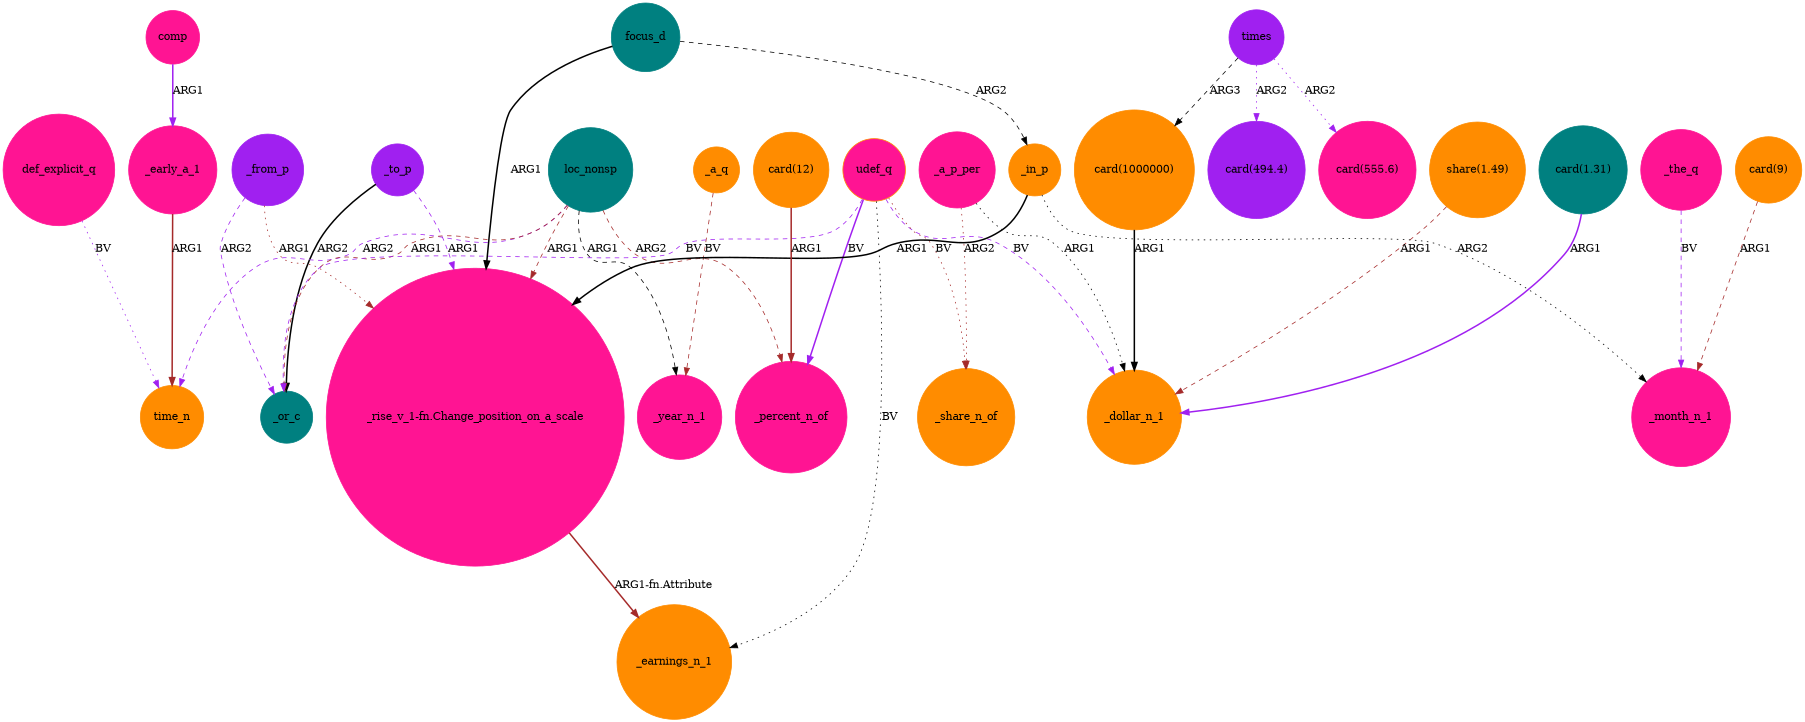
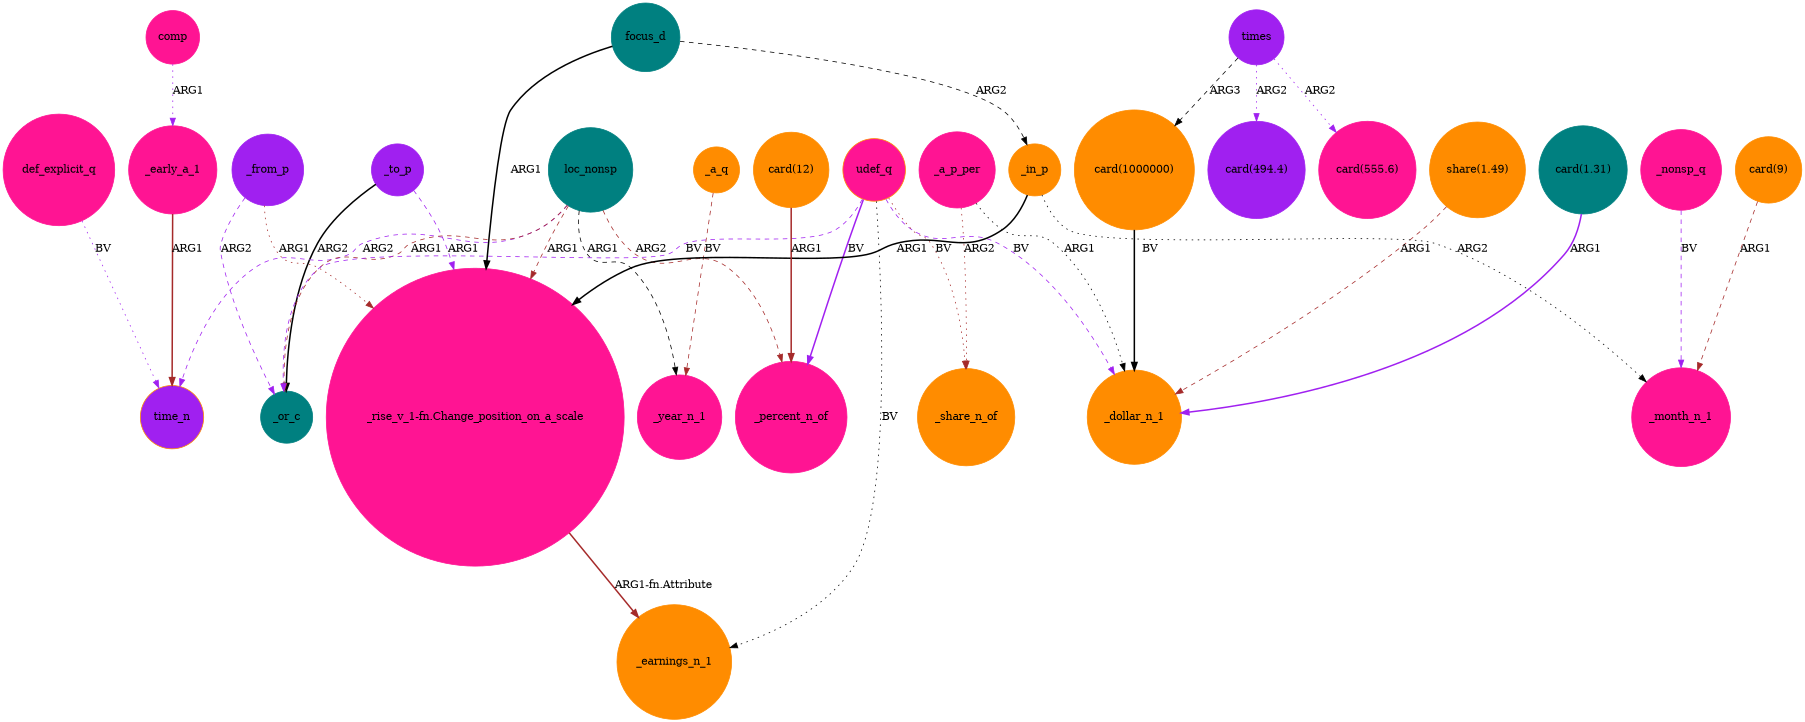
edge "comp" -> "_early_a_1": style bold -> dotted
node "_the_q": label "_the_q" -> "_nonsp_q"
edge "card(1000000)" -> "_dollar_n_1": label "ARG1" -> "BV"
node "time_n": fillcolor darkorange -> purple
